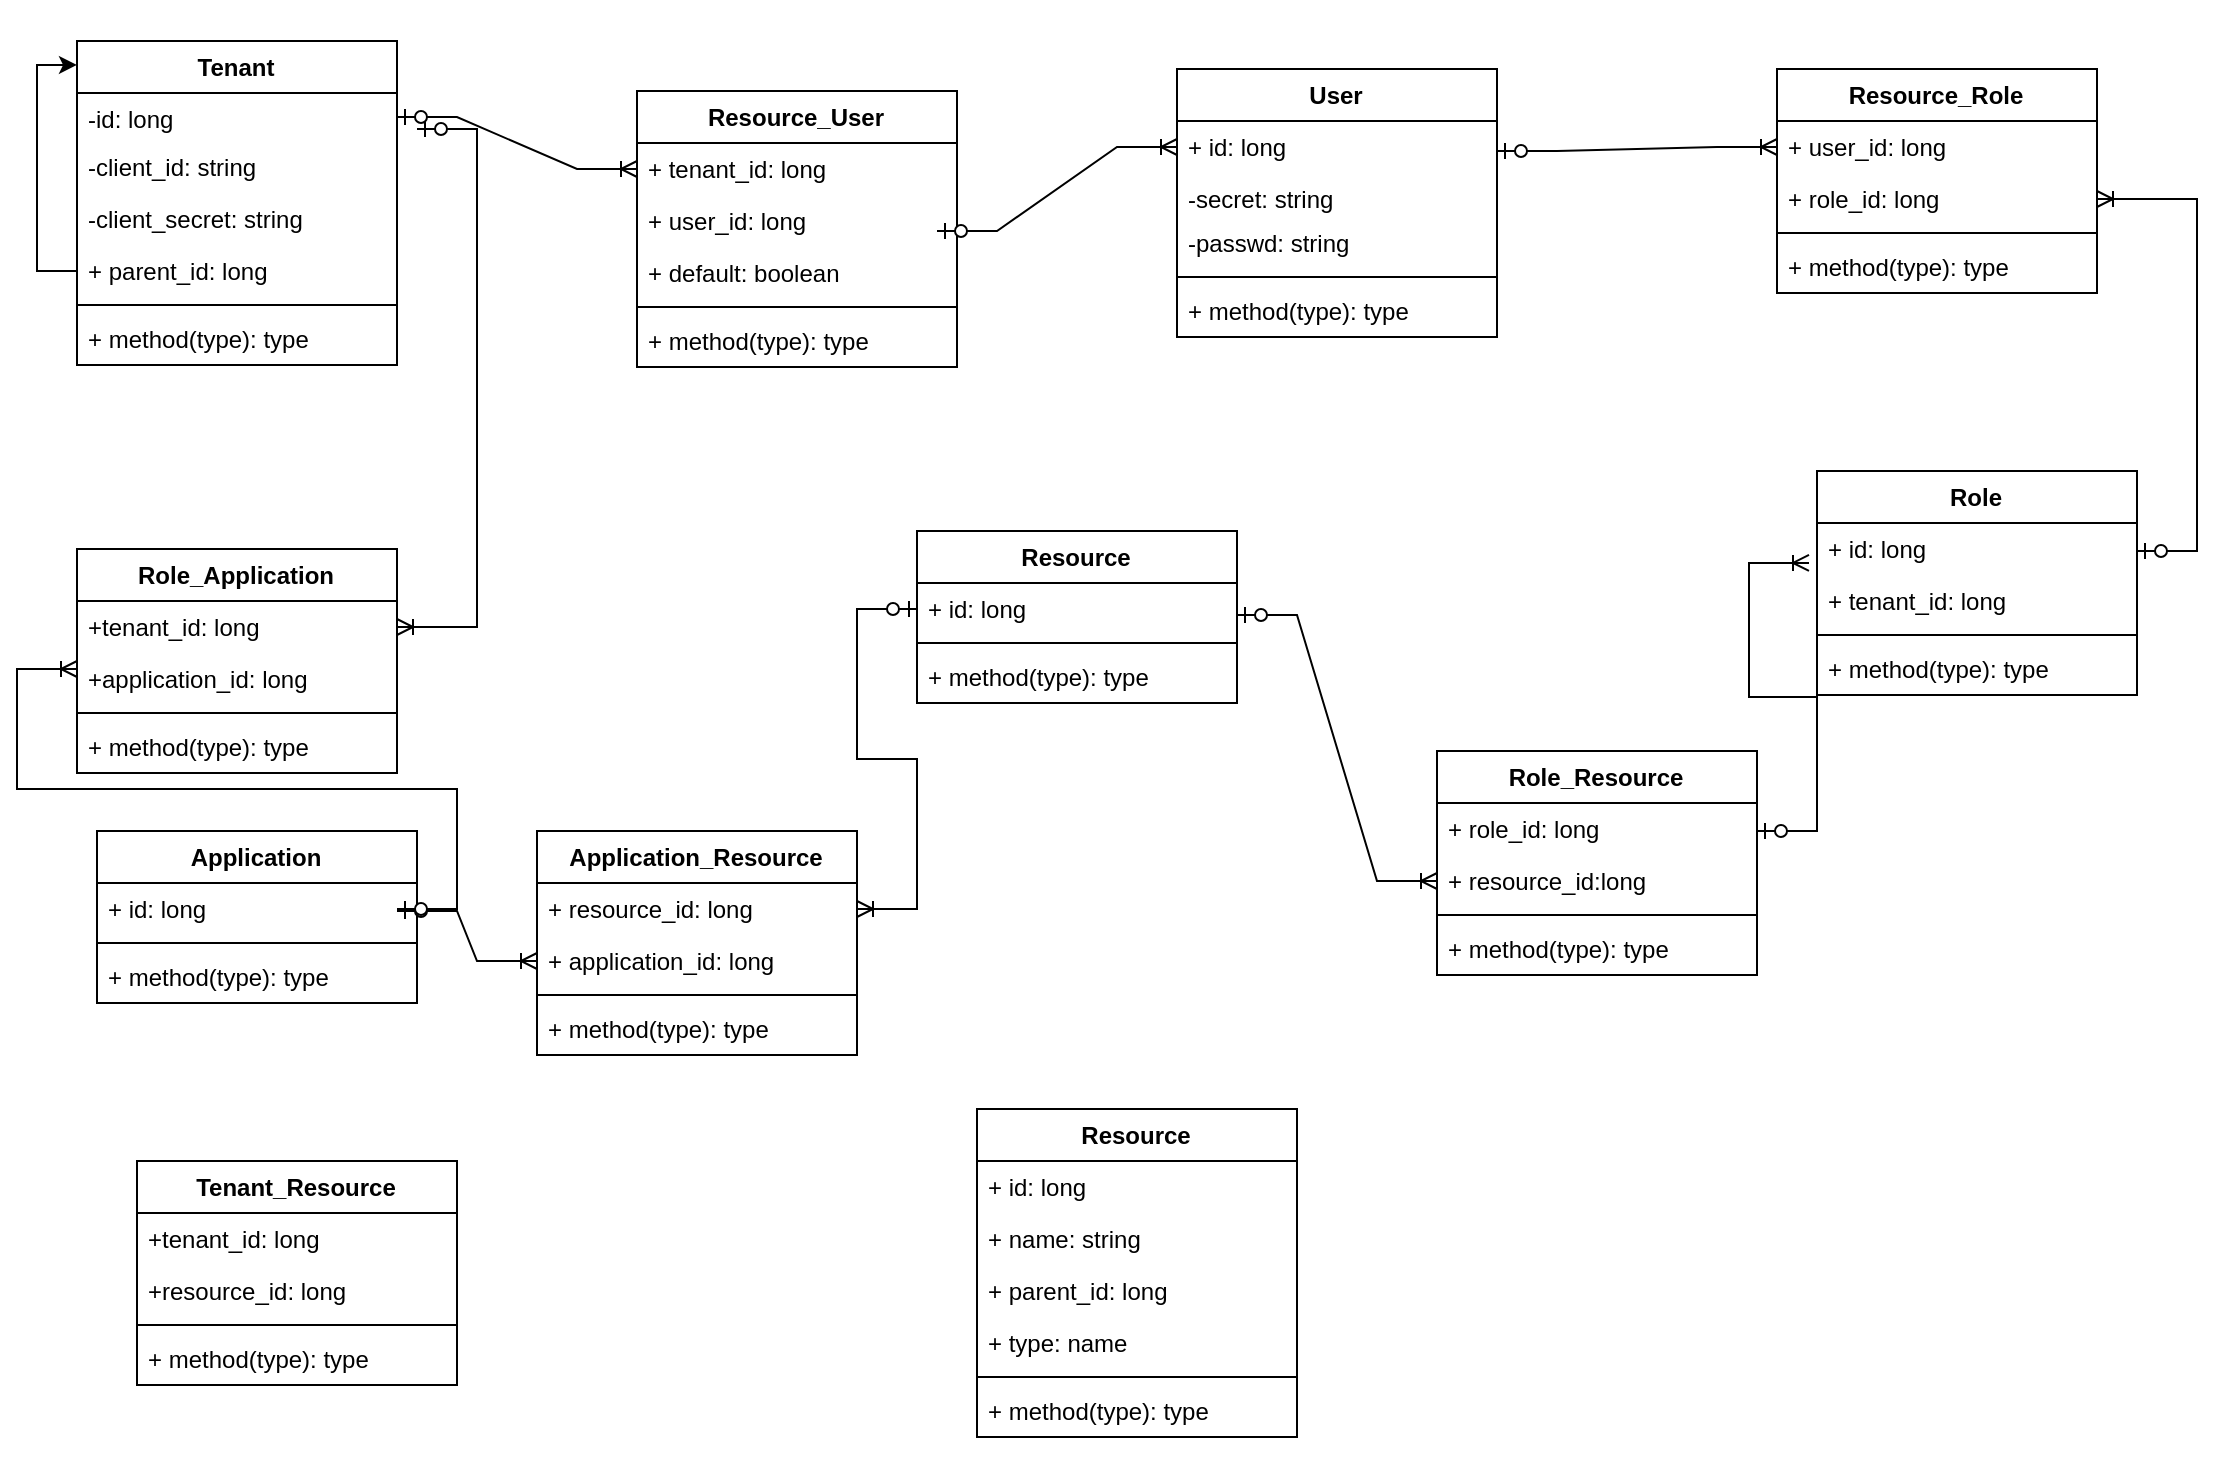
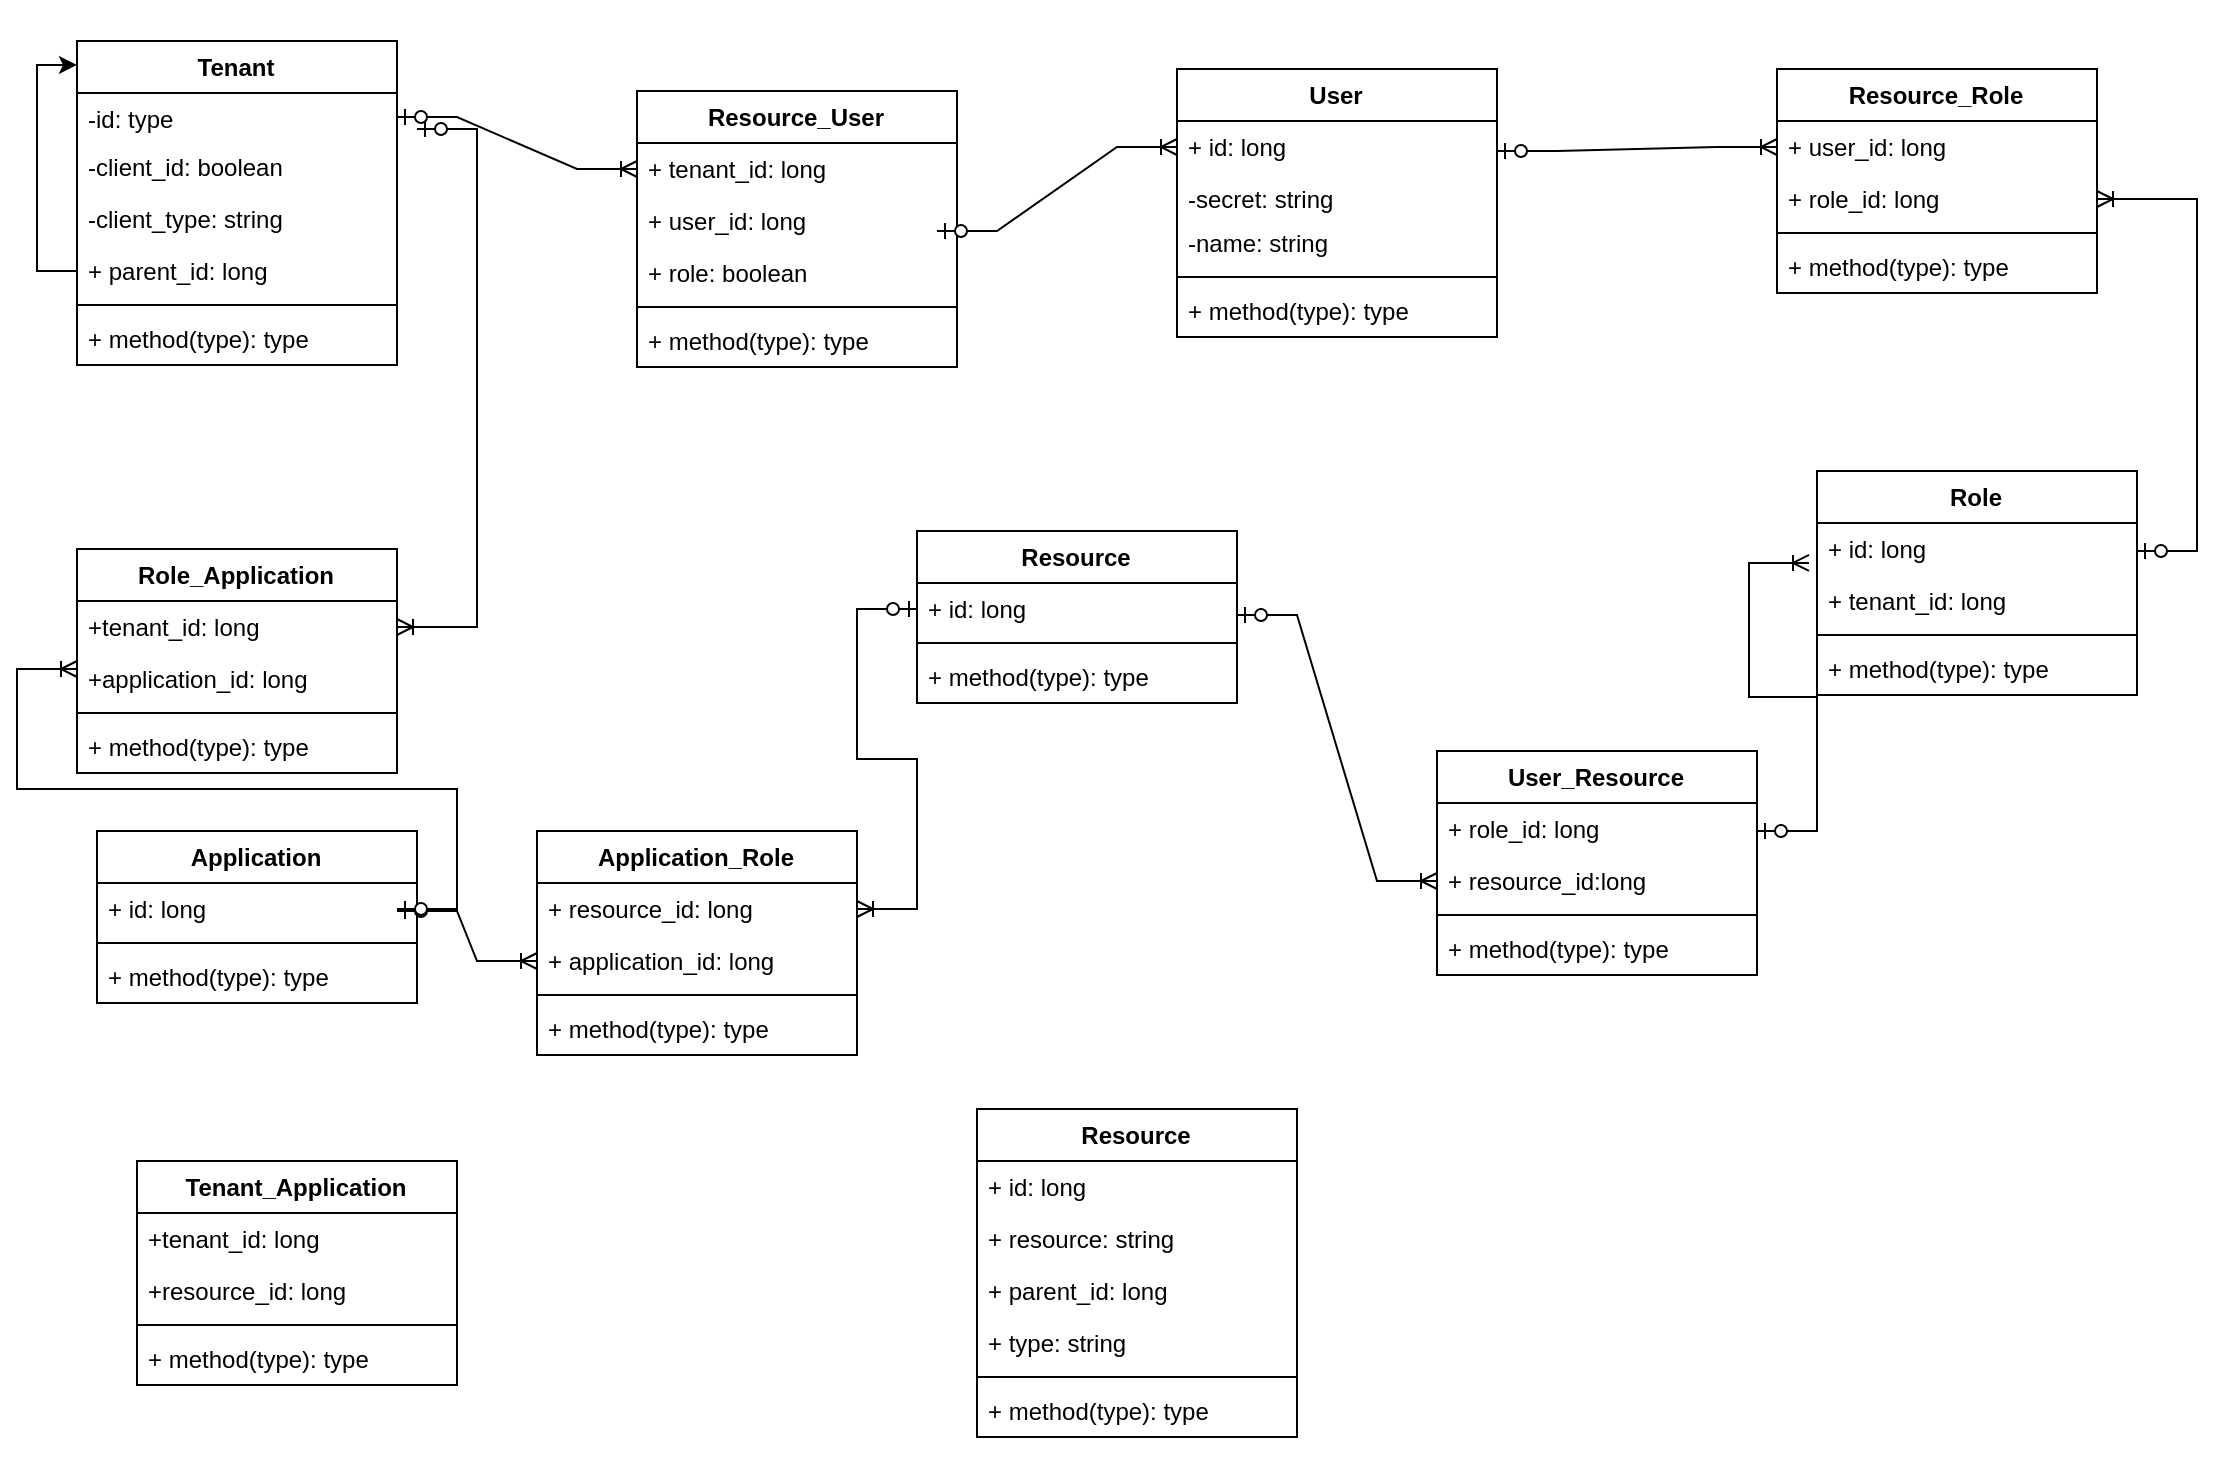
node "-id: long": label "-id: long" -> "-id: type"
node "-client_id: string": label "-client_id: string" -> "-client_id: boolean"
node "-client_secret: string": label "-client_secret: string" -> "-client_type: string"
node "-passwd: string": label "-passwd: string" -> "-name: string"
node "+ default: boolean": label "+ default: boolean" -> "+ role: boolean"
node "Role_Resource": label "Role_Resource" -> "User_Resource"
node "Application_Resource": label "Application_Resource" -> "Application_Role"
node "Tenant_Resource": label "Tenant_Resource" -> "Tenant_Application"
node "+ name: string": label "+ name: string" -> "+ resource: string"
node "+ type: name": label "+ type: name" -> "+ type: string"
